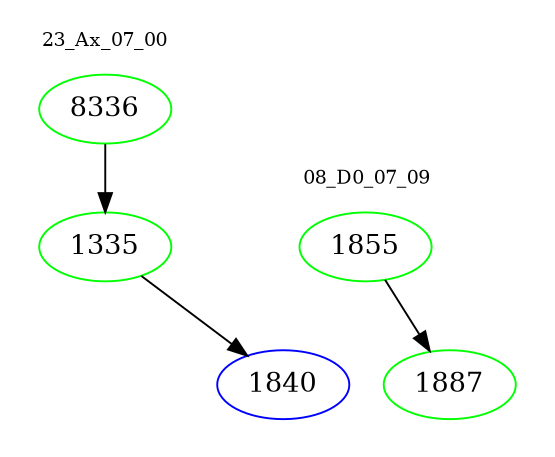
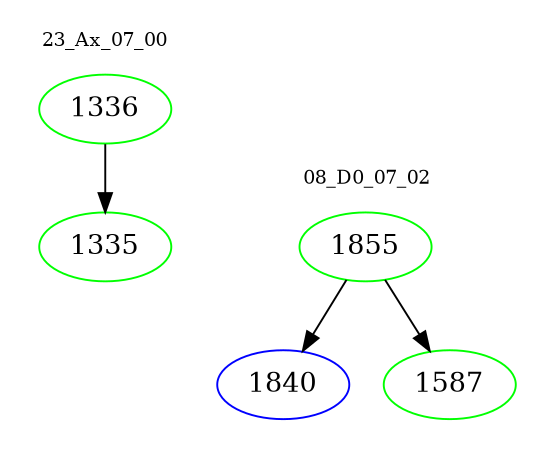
node "8336": label "8336" -> "1336"
cluster "08_D0_07_09": label "08_D0_07_09" -> "08_D0_07_02"
edge "1335" -> "1840": now "1855" -> "1840"
node "1887": label "1887" -> "1587"
